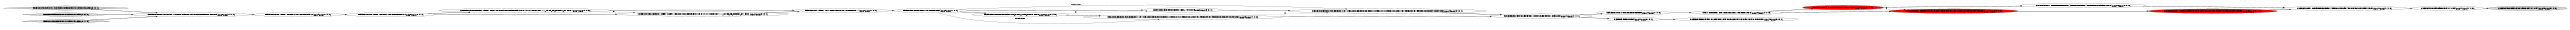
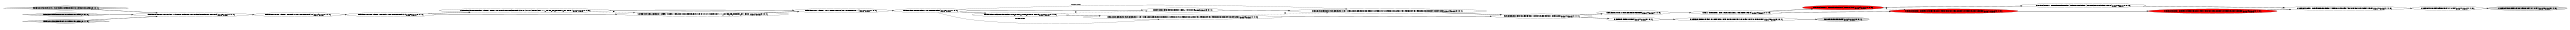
node "graphGenerator.generate()@@@14@@@['0', '0', '1']": added
